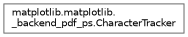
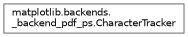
node "matplotlib.matplotlib. _backend_pdf_ps.CharacterTracker": label "matplotlib.matplotlib. _backend_pdf_ps.CharacterTracker" -> "matplotlib.backends. _backend_pdf_ps.CharacterTracker"
